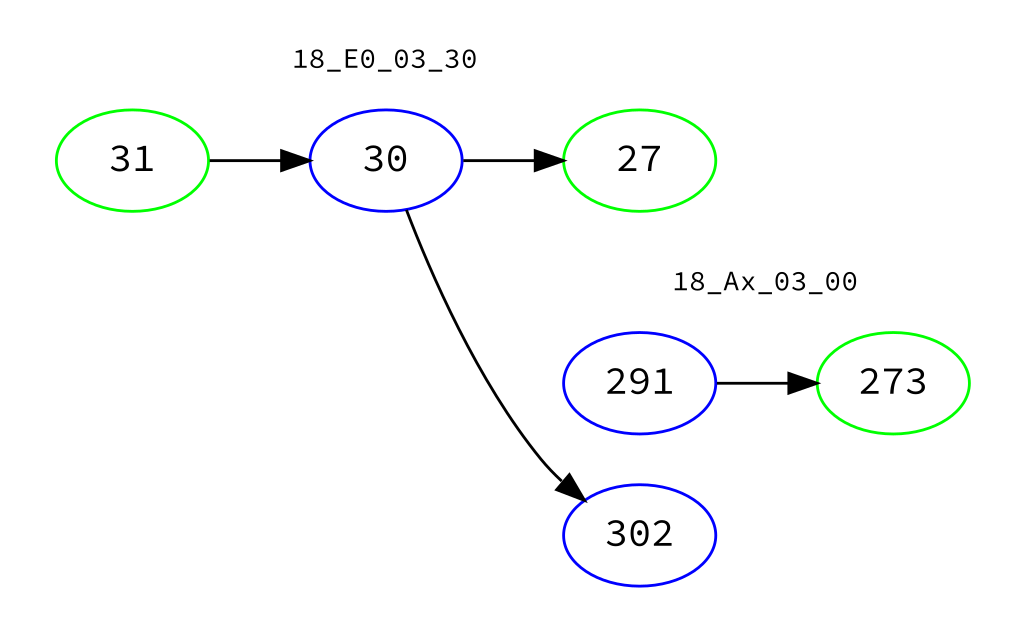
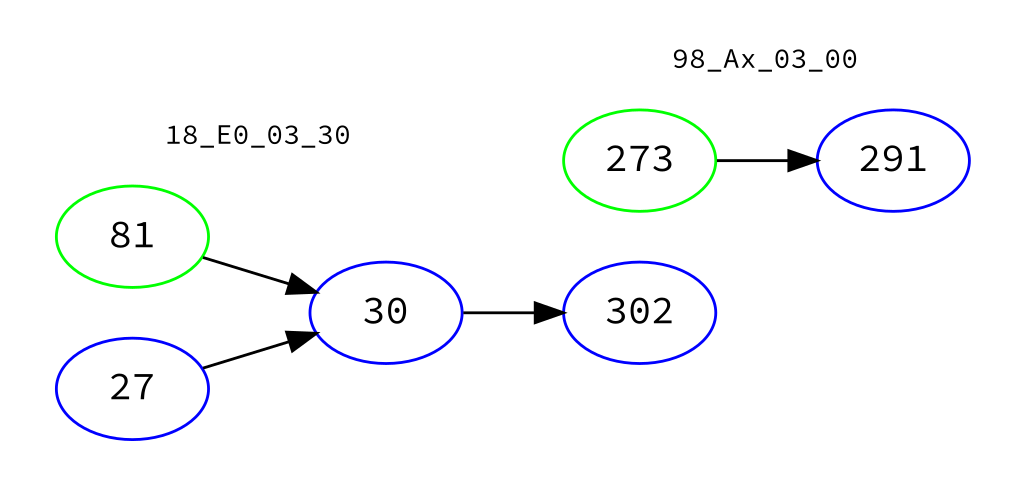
node "31": label "31" -> "81"
edge "30" -> "27": reversed
node "27": color green -> blue
cluster "18_Ax_03_00": label "18_Ax_03_00" -> "98_Ax_03_00"
edge "291" -> "273": reversed
